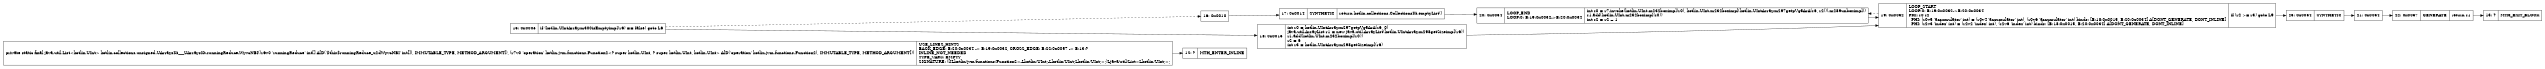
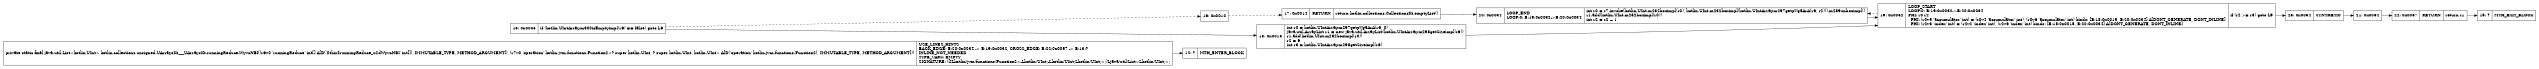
node "17: 0x0014": text "SYNTHETIC" -> "RETURN"
node "22: 0x0057": text "GENERATE" -> "RETURN"
edge "16: 0x0010" -> "17: 0x0014": style solid -> dashed
node "12: ?": text "MTH_ENTER_INLINE" -> "MTH_ENTER_BLOCK"
